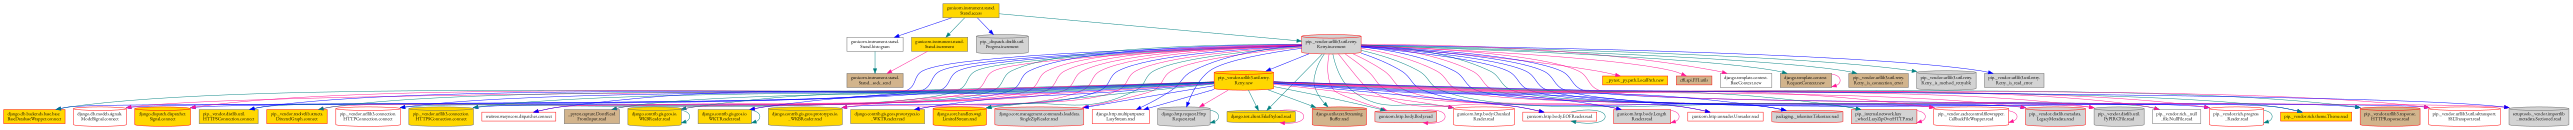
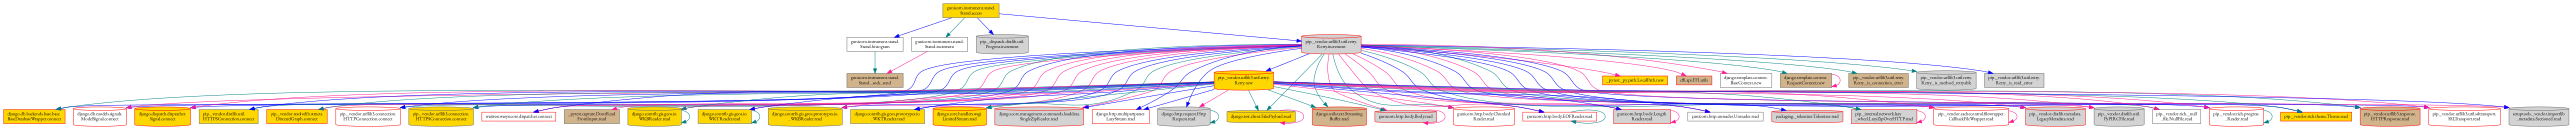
edge "gunicorn.instrument.statsd. Statsd.access" -> "pip._vendor.urllib3.util.retry. Retry.increment": color teal -> blue
node "gunicorn.instrument.statsd. Statsd.increment": fillcolor gold -> white
edge "pip._vendor.urllib3.util.retry. Retry.increment" -> "django.contrib.gis.geos.prototypes.io. _WKTReader.read": color deeppink -> blue
edge "pip._vendor.urllib3.util.retry. Retry.new" -> "_pytest.capture.DontRead FromInput.read": removed
edge "pip._vendor.urllib3.util.retry. Retry.new" -> "packaging._tokenizer.Tokenizer.read": removed
node "gunicorn.http.unreader.Unreader.read": color red -> grey40
